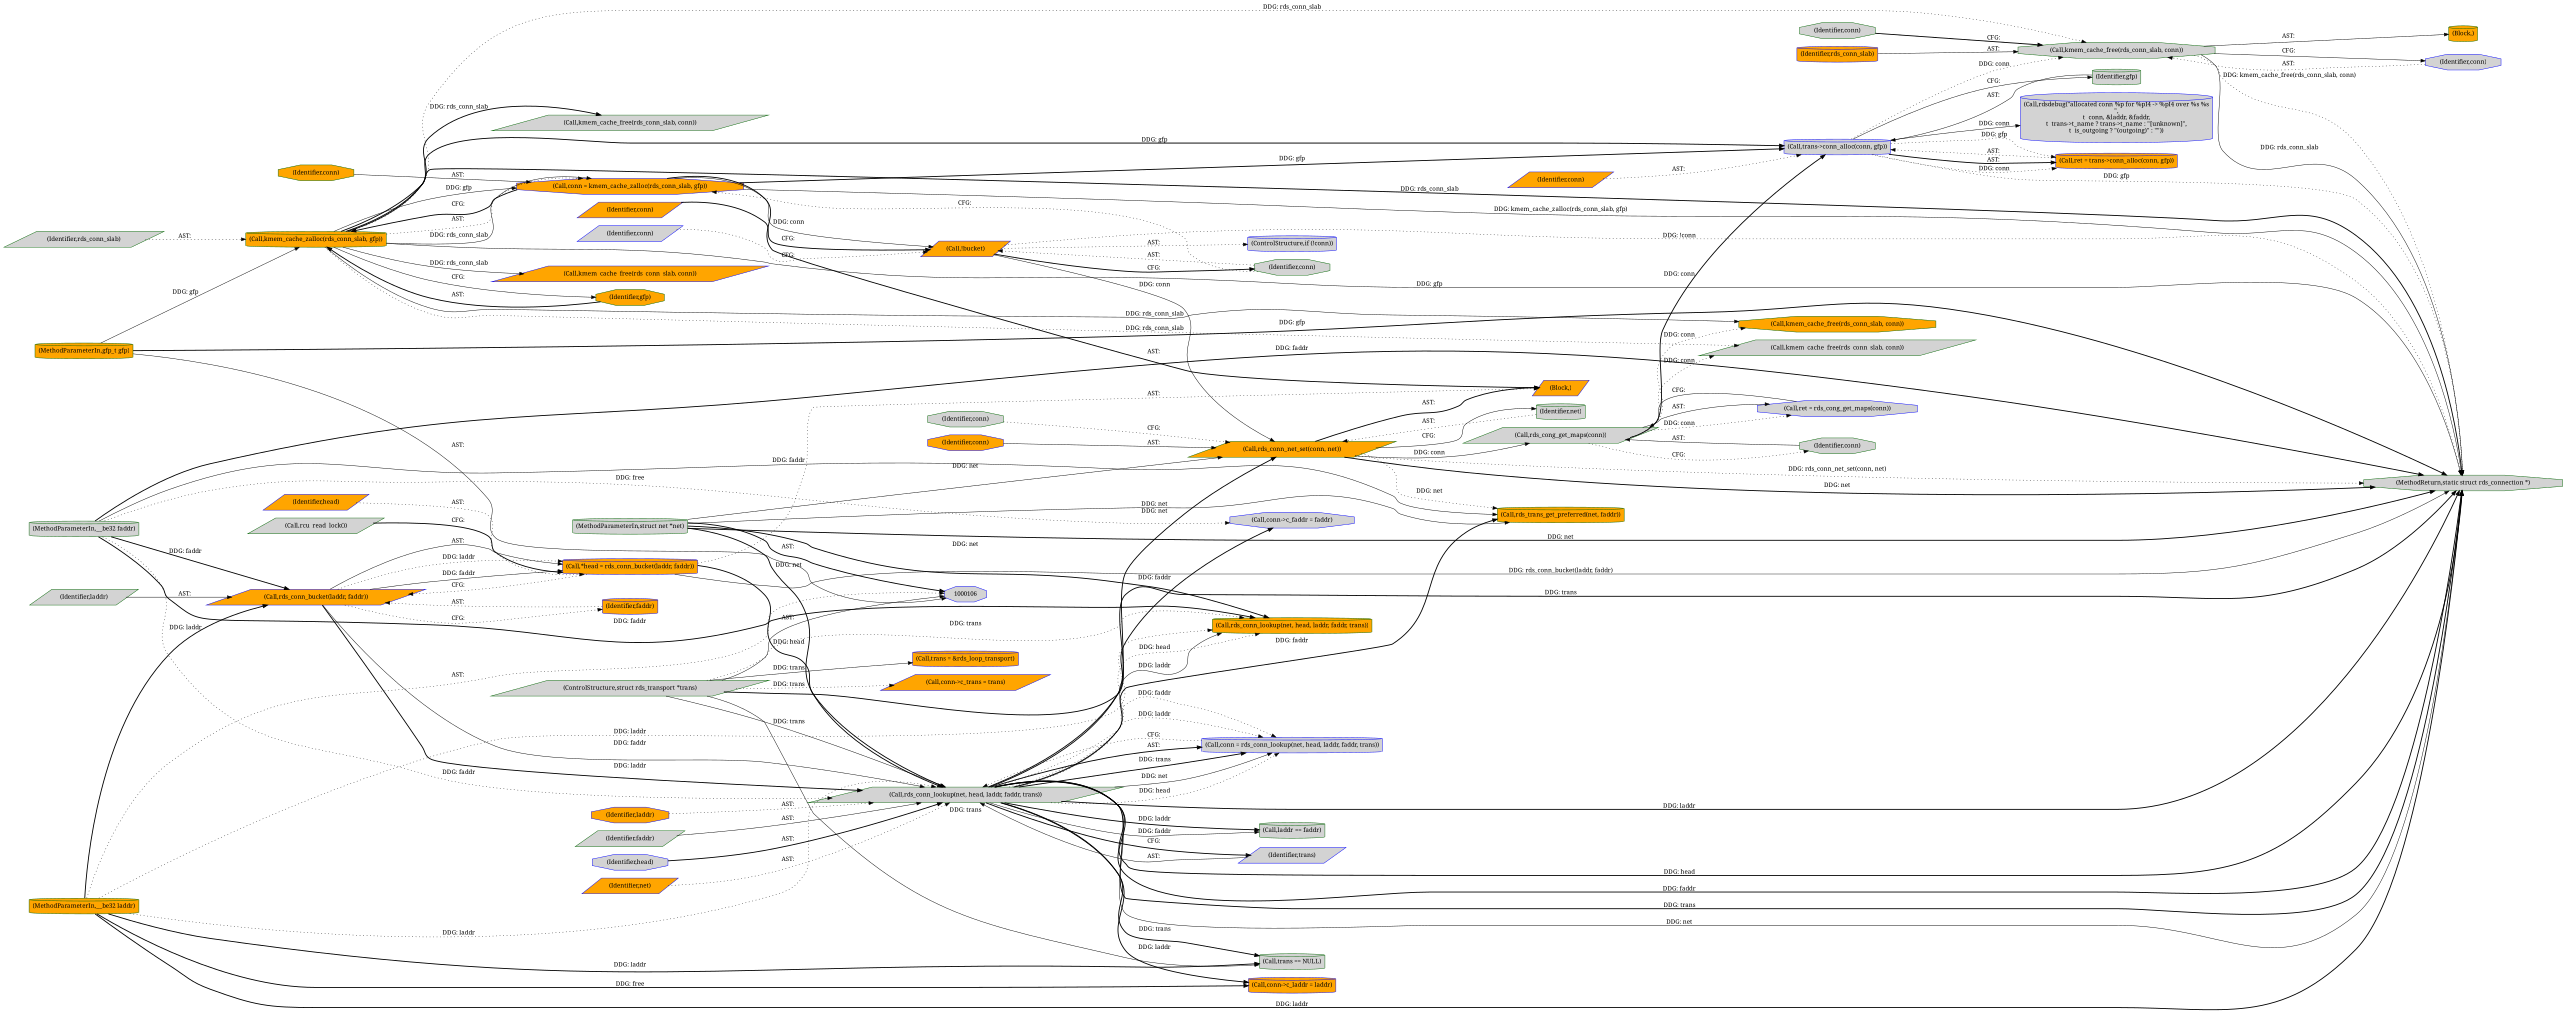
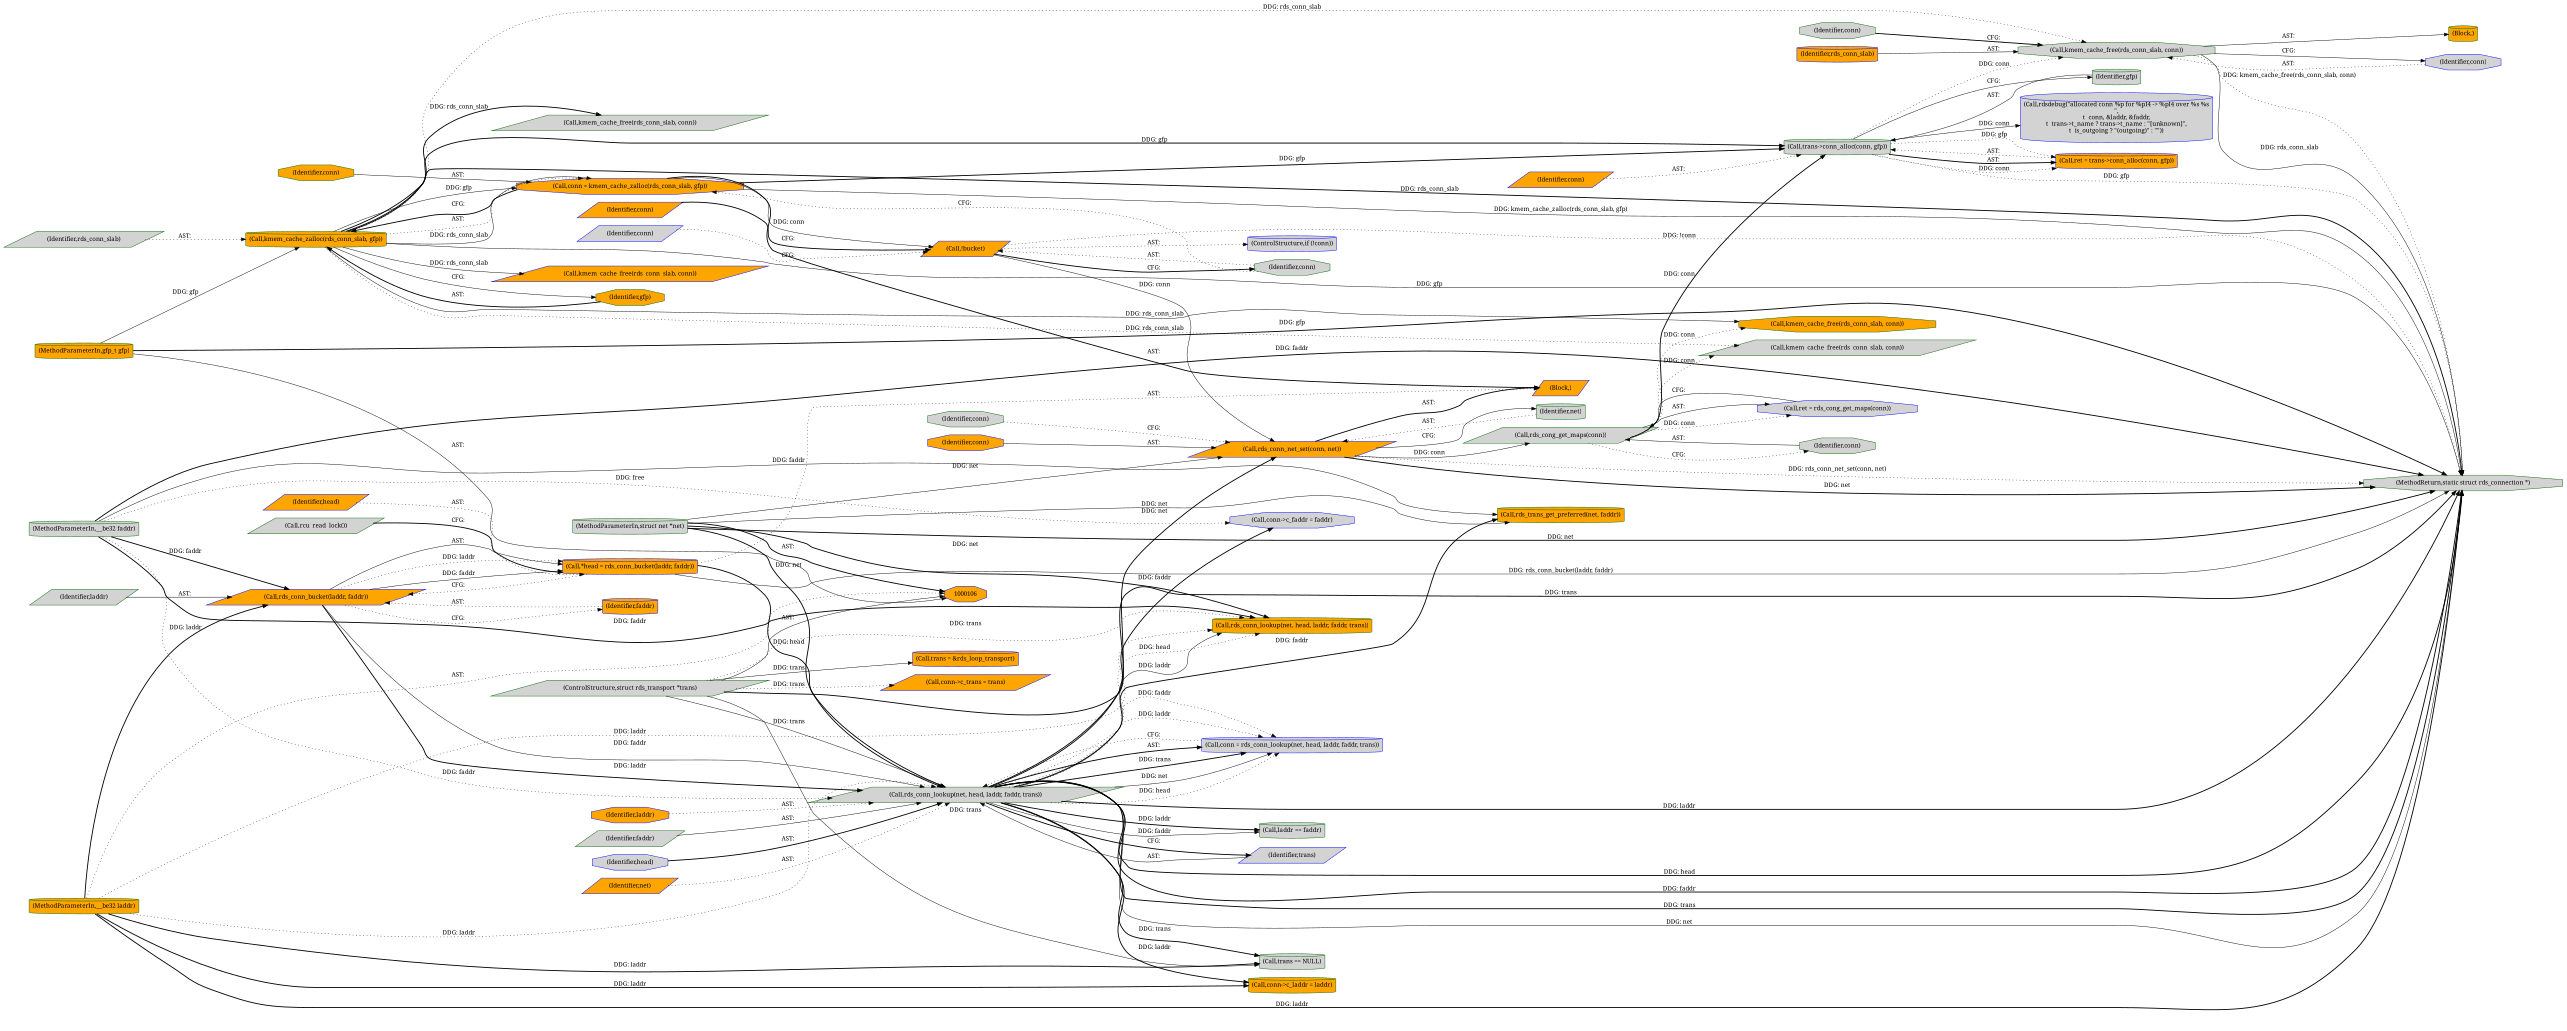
node "(Call,trans->conn_alloc(conn, gfp))": color blue -> darkgreen
node "(Call,rds_conn_net_set(conn, net))": color darkgreen -> blue
edge "(Call,rds_conn_net_set(conn, net))" -> "(Call,rds_trans_get_preferred(net, faddr))": removed, label "DDG: net"
node "1000106": fillcolor lightgrey -> orange
edge "(MethodParameterIn,__be32 laddr)" -> "(Call,conn->c_laddr = laddr)": label "DDG: free" -> "DDG: laddr"
node "(Call,conn->c_laddr = laddr)": color blue -> darkgreen
